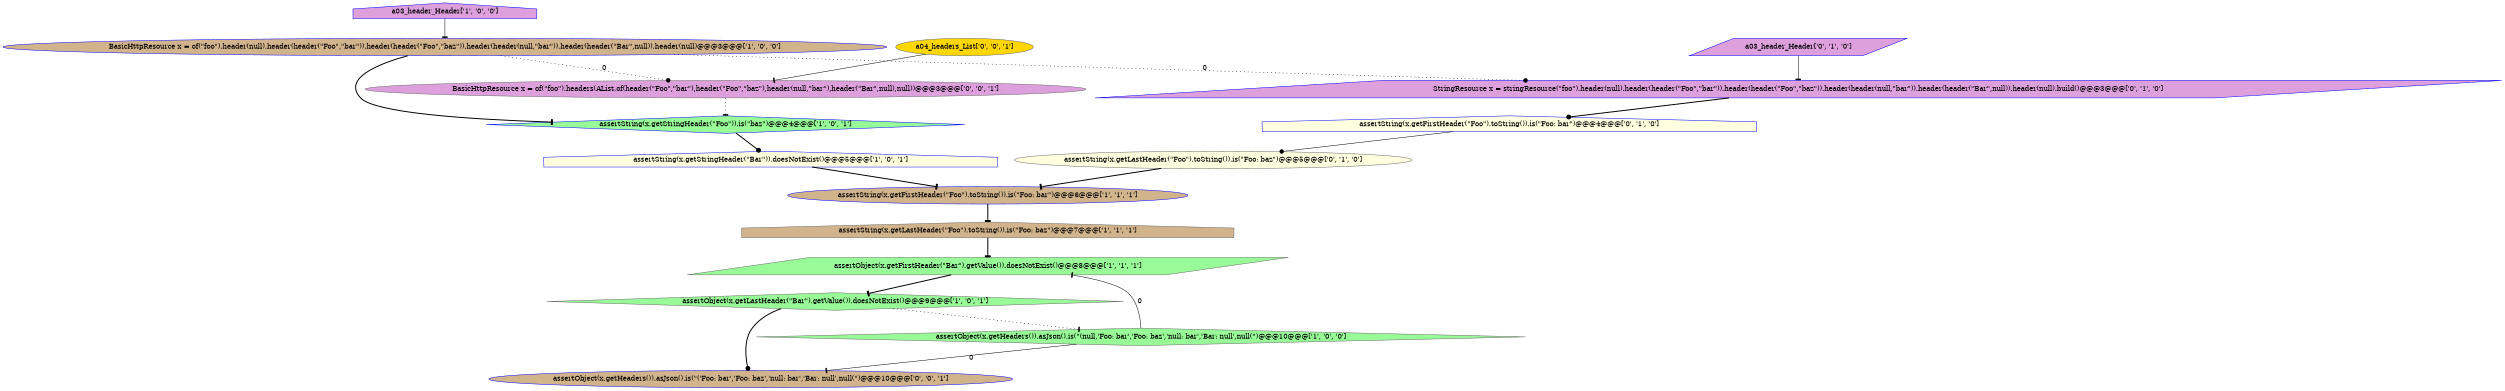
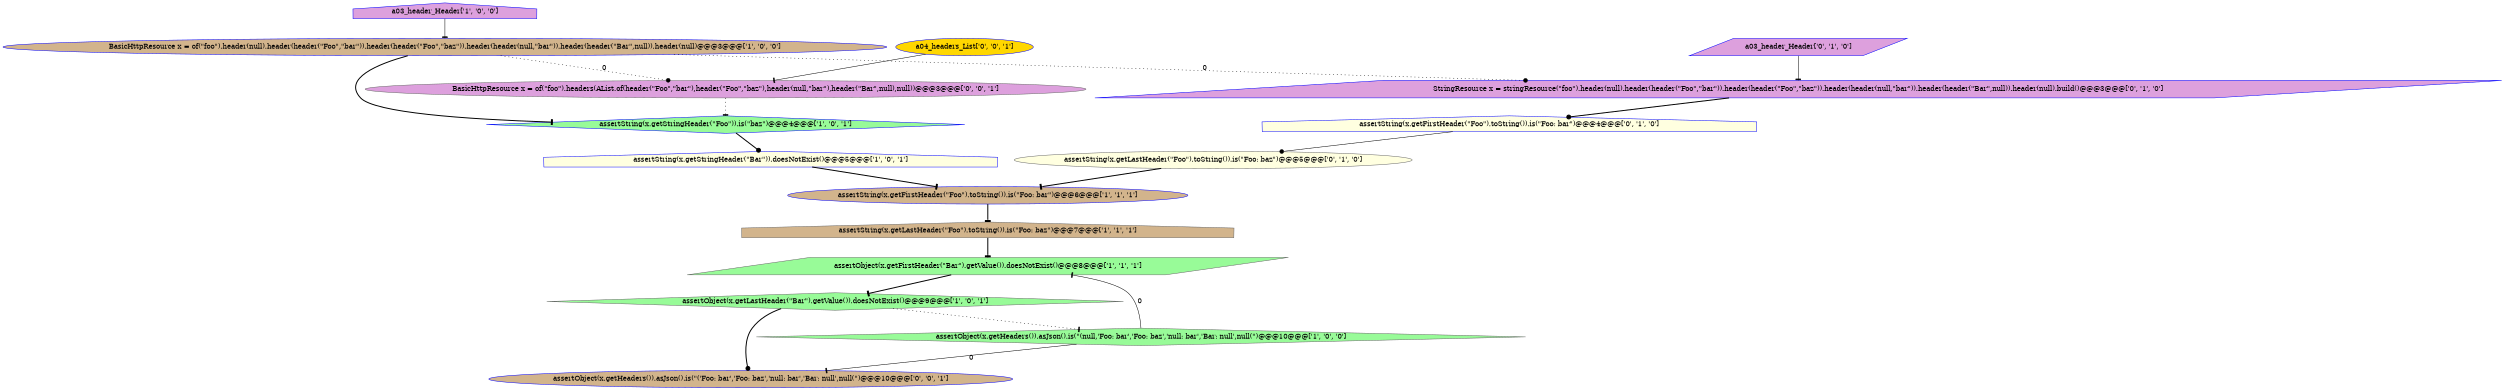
node "a04_headers_List['0', '0', '1']": color gray40 -> blue
